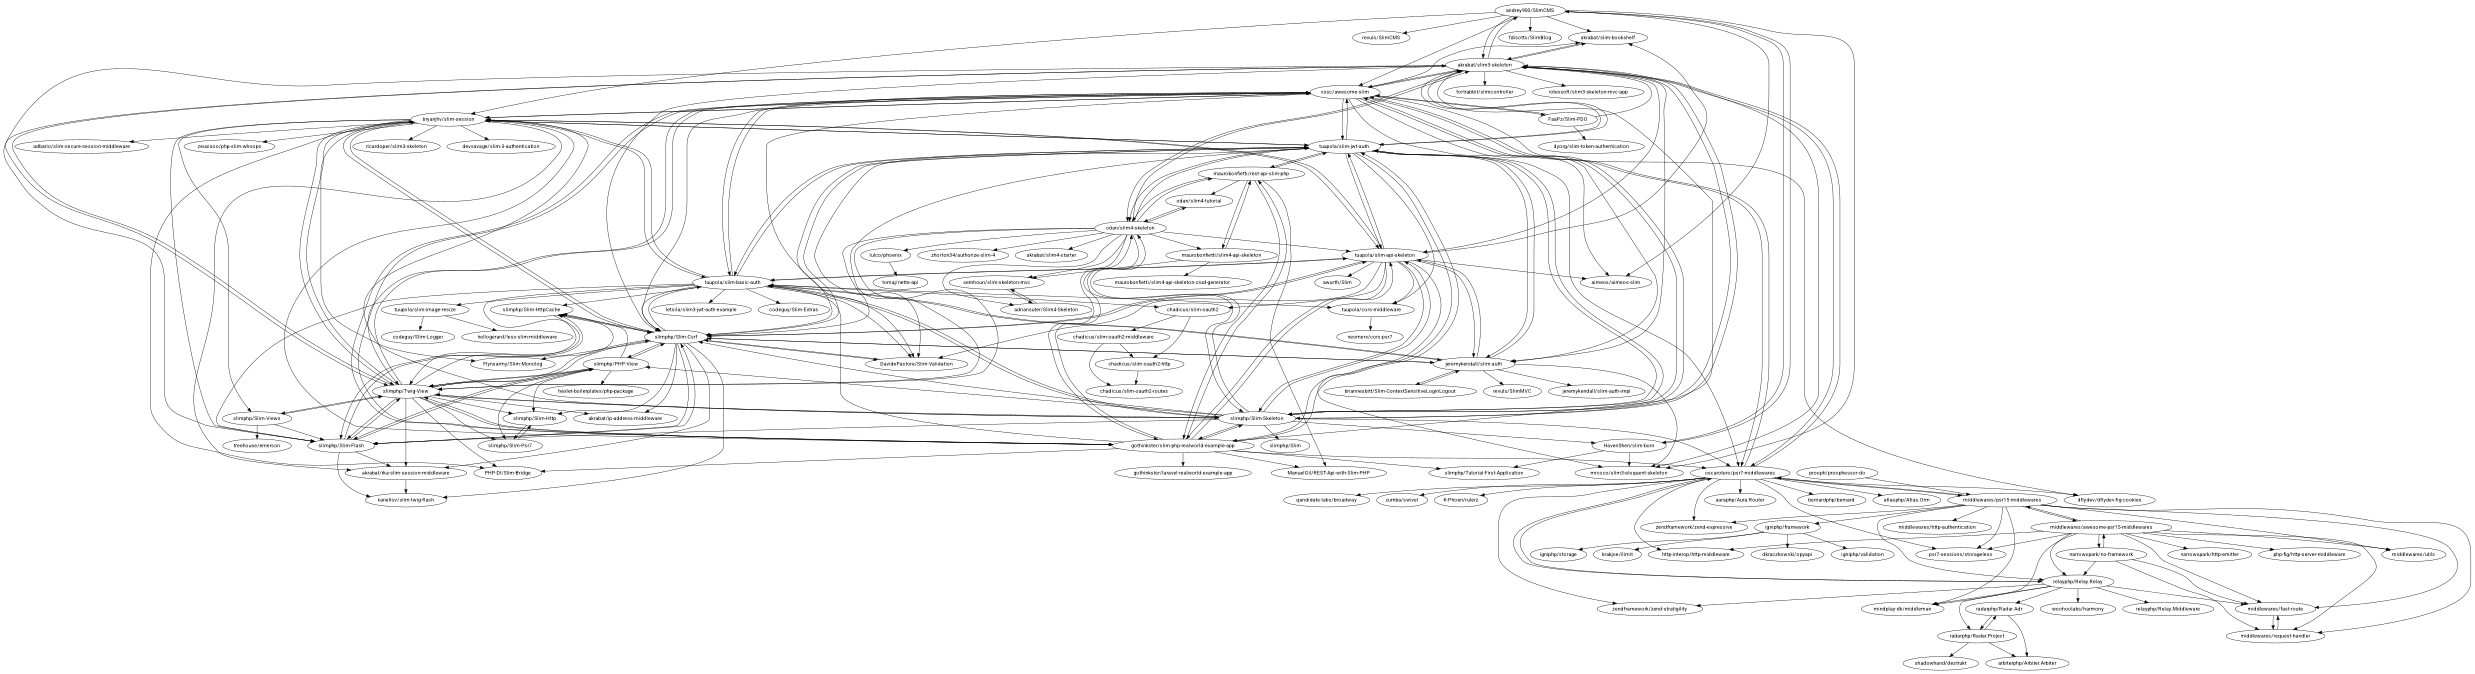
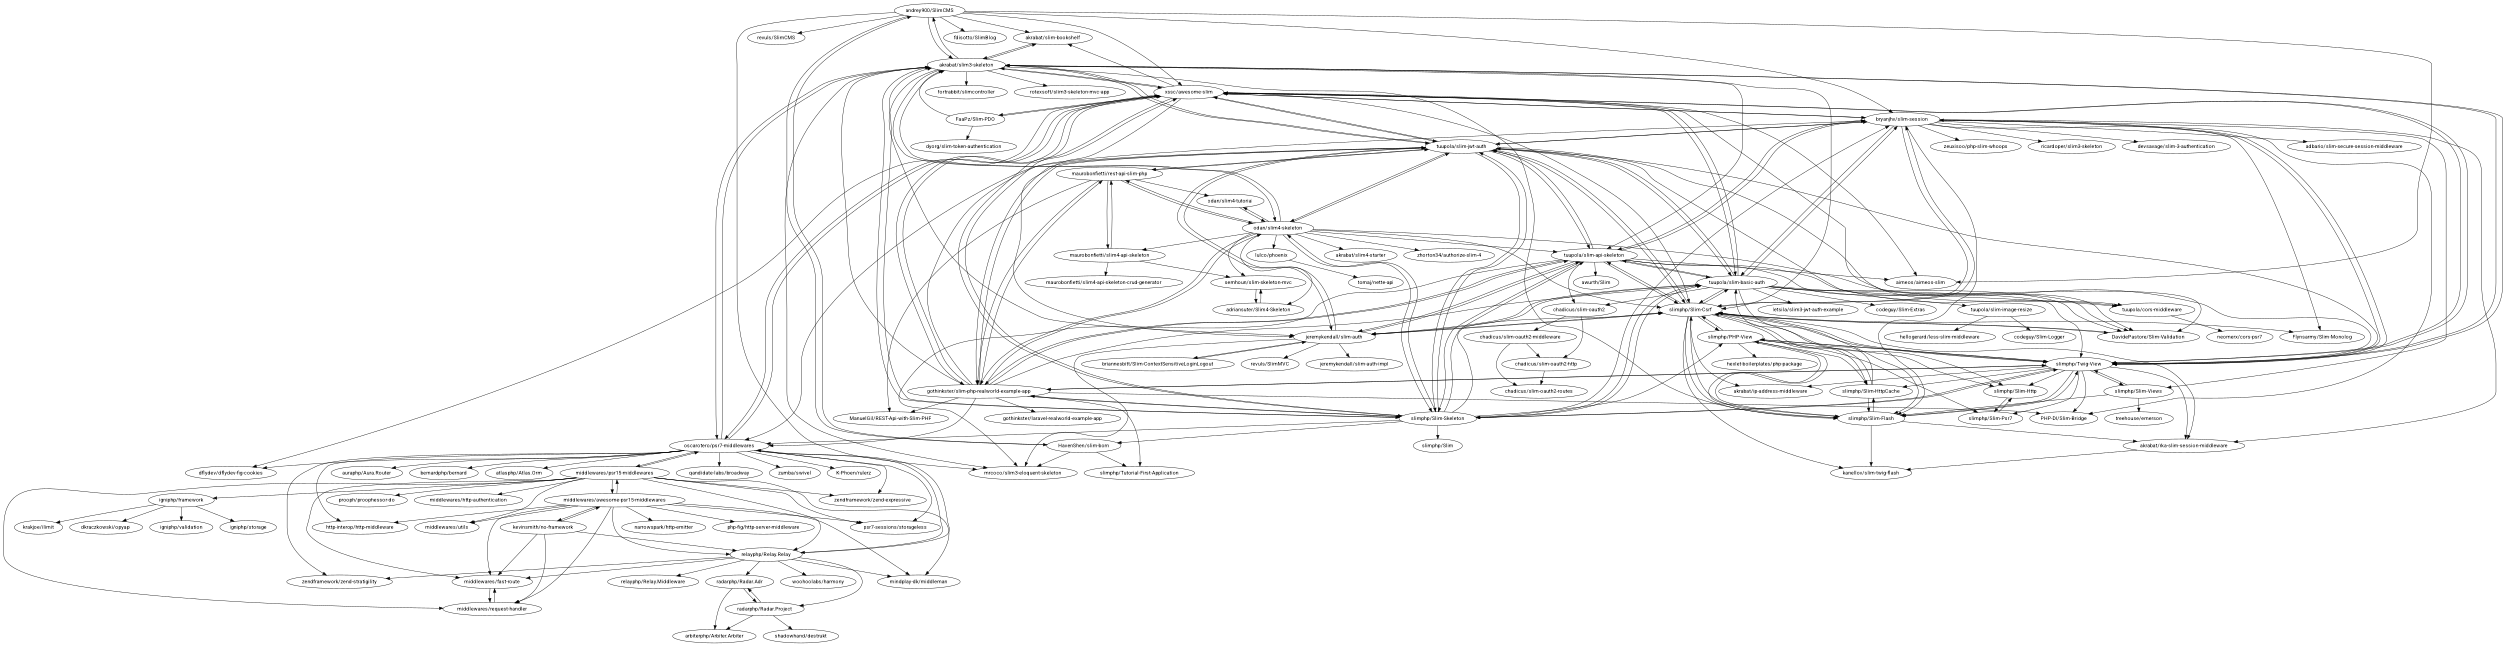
edge "tuupola/slim-api-skeleton" -> "akrabat/slim-bookshelf": removed
edge "tuupola/slim-basic-auth" -> "slimphp/Slim-HttpCache": reversed
edge "slimphp/Slim-Skeleton" -> "slimphp/Slim-Flash": removed
edge "prooph/proophessor-do" -> "middlewares/psr15-middlewares": reversed
node "narrowspark/no-framework": label "narrowspark/no-framework" -> "kevinsmith/no-framework"
